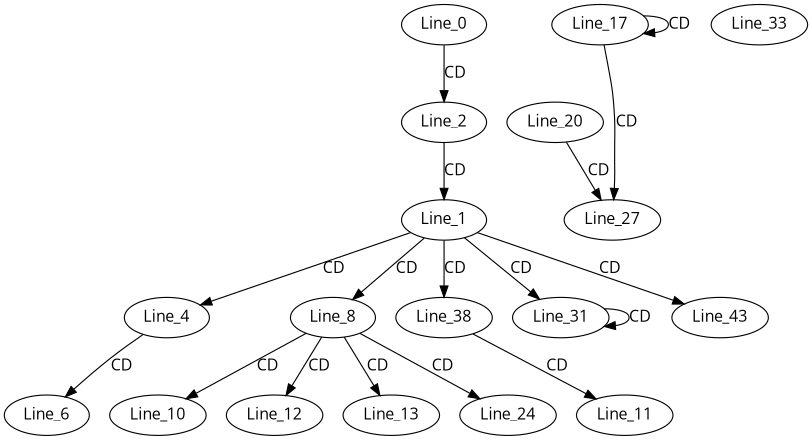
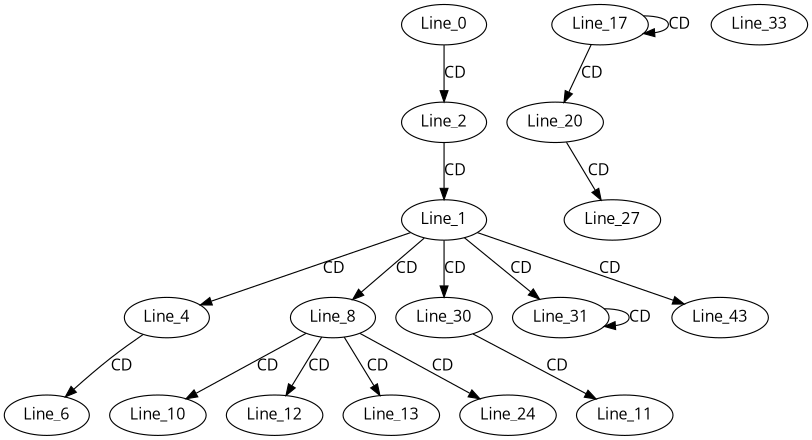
edge "Line_17" -> "Line_27": now "Line_17" -> "Line_20"
node "Line_38": label "Line_38" -> "Line_30"
